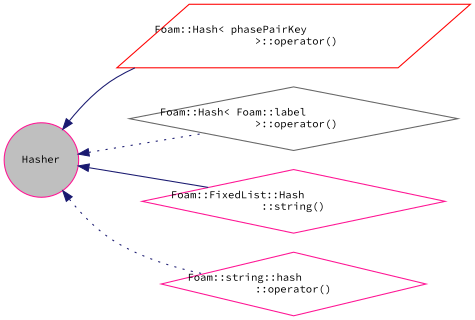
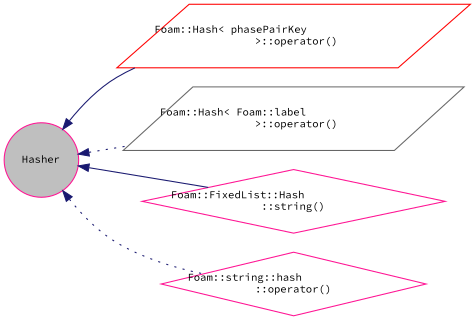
node "Foam::Hash< Foam::label >::operator()": shape diamond -> parallelogram
